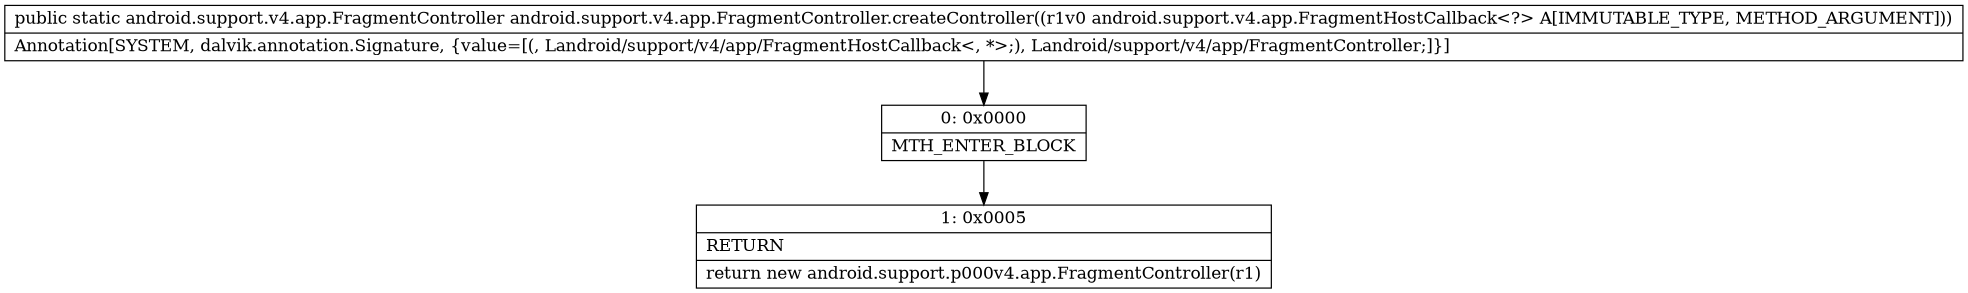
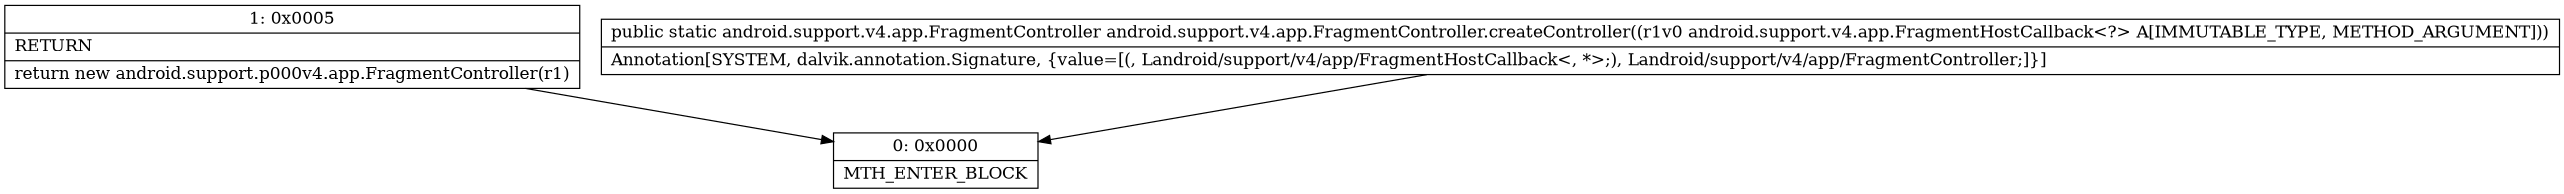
edge "0: 0x0000" -> "1: 0x0005": reversed
